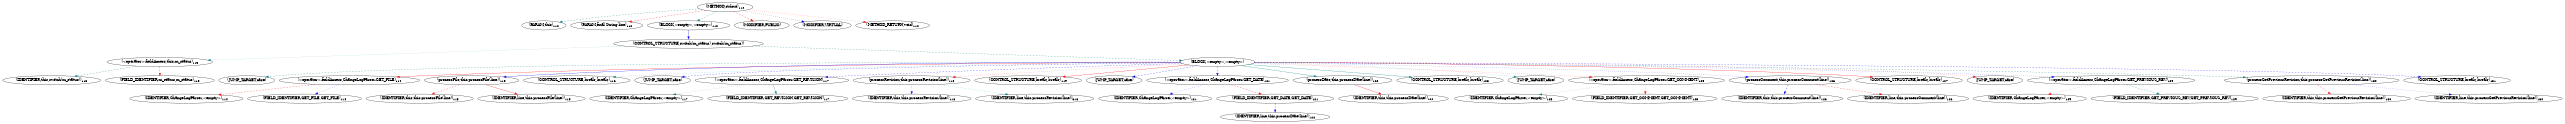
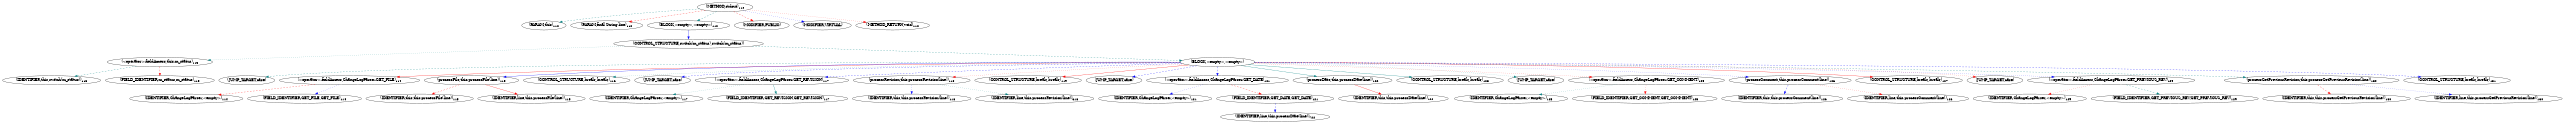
edge "(processComment,this.processComment(line))" -> "(IDENTIFIER,line,this.processComment(line))": style dashed -> dotted
node "(IDENTIFIER,line,this.processDate(line))": text "122" -> "722"
